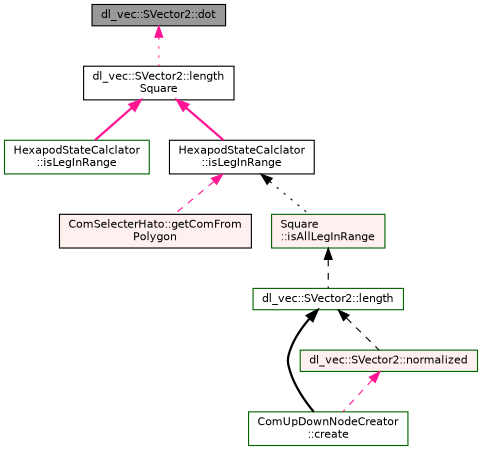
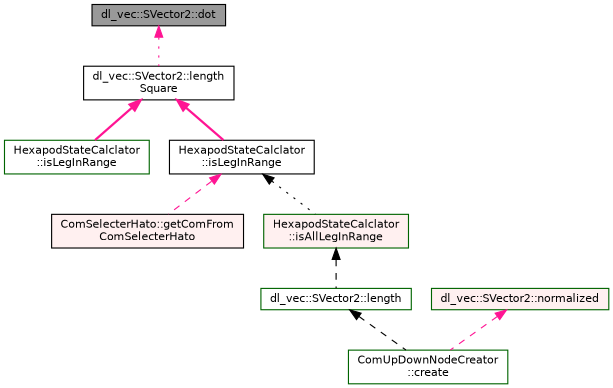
node "ComSelecterHato::getComFrom Polygon": label "ComSelecterHato::getComFrom Polygon" -> "ComSelecterHato::getComFrom ComSelecterHato"
node "Square ::isAllLegInRange": label "Square ::isAllLegInRange" -> "HexapodStateCalclator ::isAllLegInRange"
edge "dl_vec::SVector2::normalized" -> "dl_vec::SVector2::length": removed
edge "ComUpDownNodeCreator ::create" -> "dl_vec::SVector2::length": style bold -> dashed
